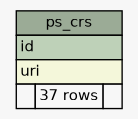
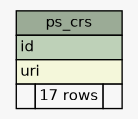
node "ps_crs": text "37 rows" -> "17 rows"
